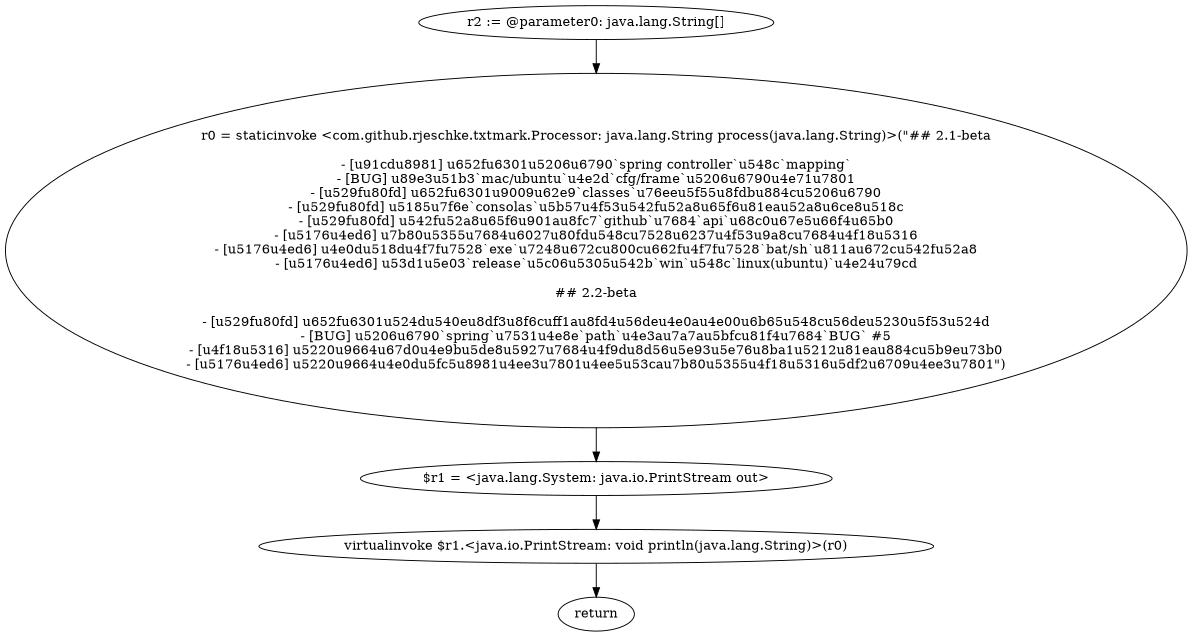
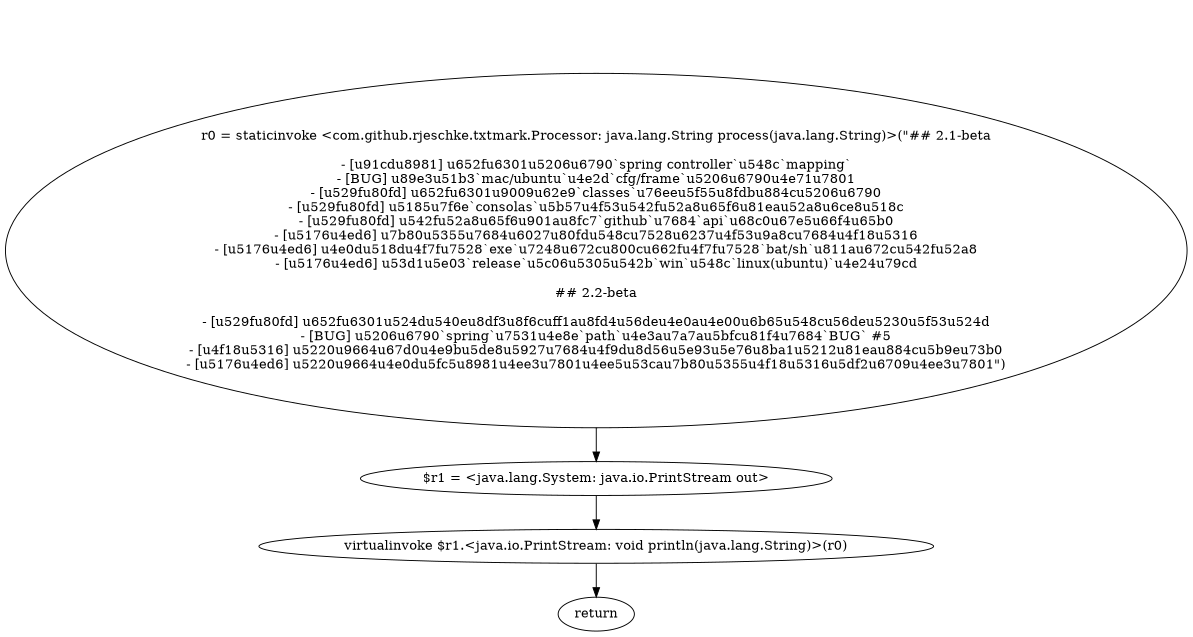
node "r2 := @parameter0: java.lang.String[]": removed
